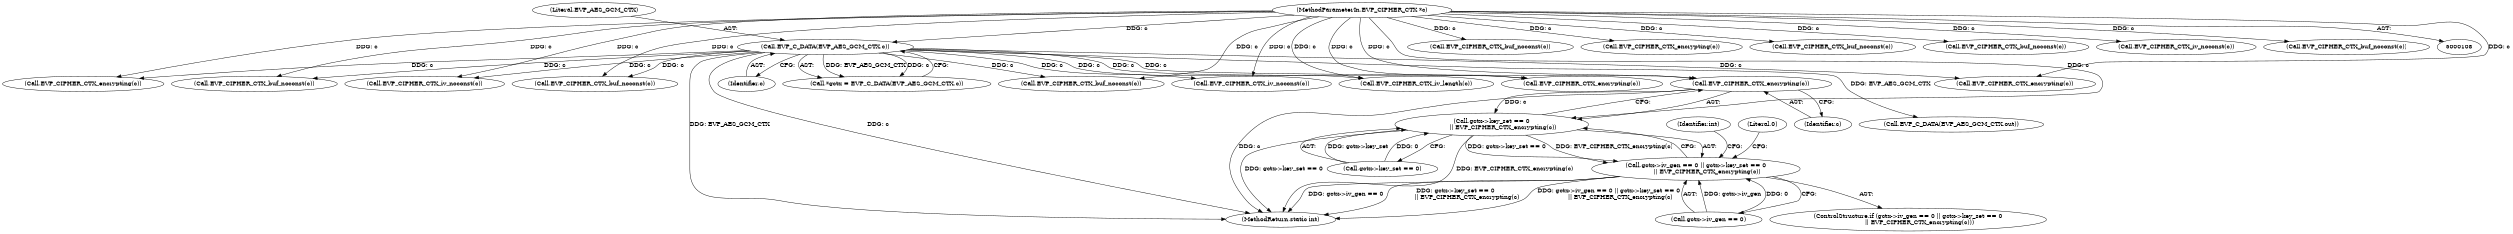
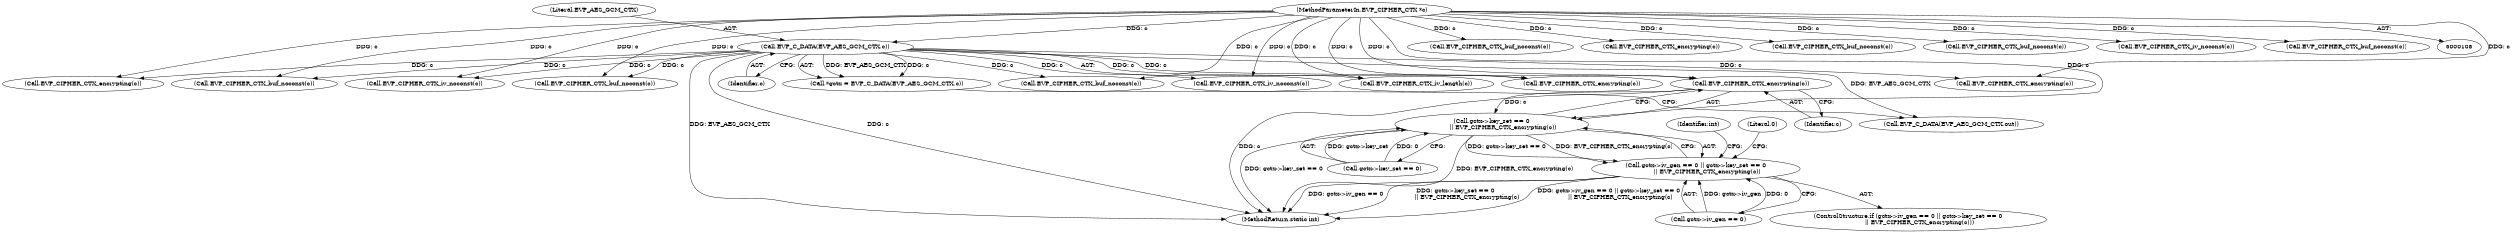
edge "(Call,*gctx = EVP_C_DATA(EVP_AES_GCM_CTX,c))" -> "(Call,EVP_C_DATA(EVP_AES_GCM_CTX,c))": now "(Call,*gctx = EVP_C_DATA(EVP_AES_GCM_CTX,c))" -> "(Call,EVP_C_DATA(EVP_AES_GCM_CTX,out))"
edge "(Call,EVP_C_DATA(EVP_AES_GCM_CTX,c))" -> "(Call,EVP_CIPHER_CTX_iv_length(c))": label "DDG: c" -> "AST: "
